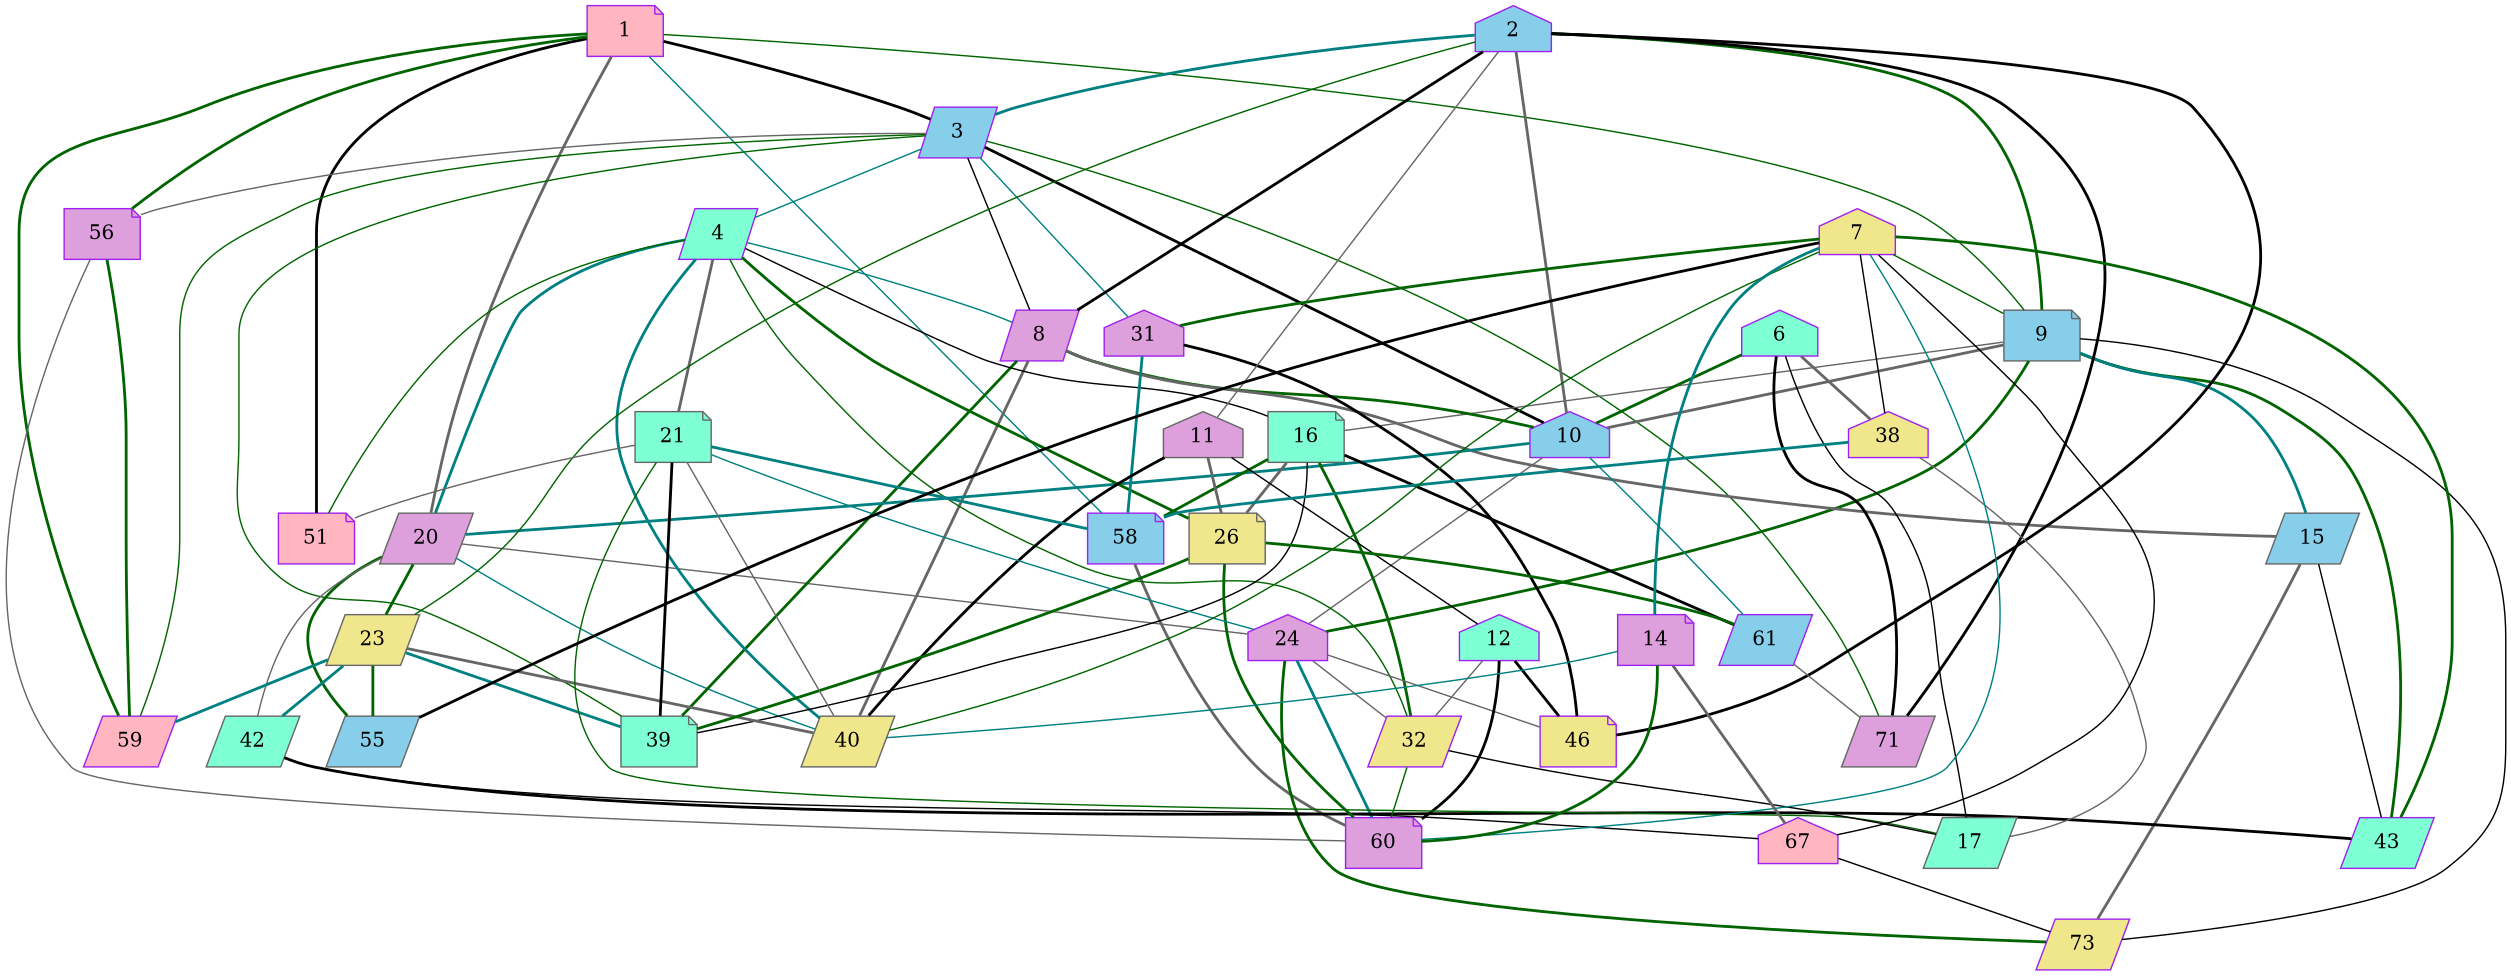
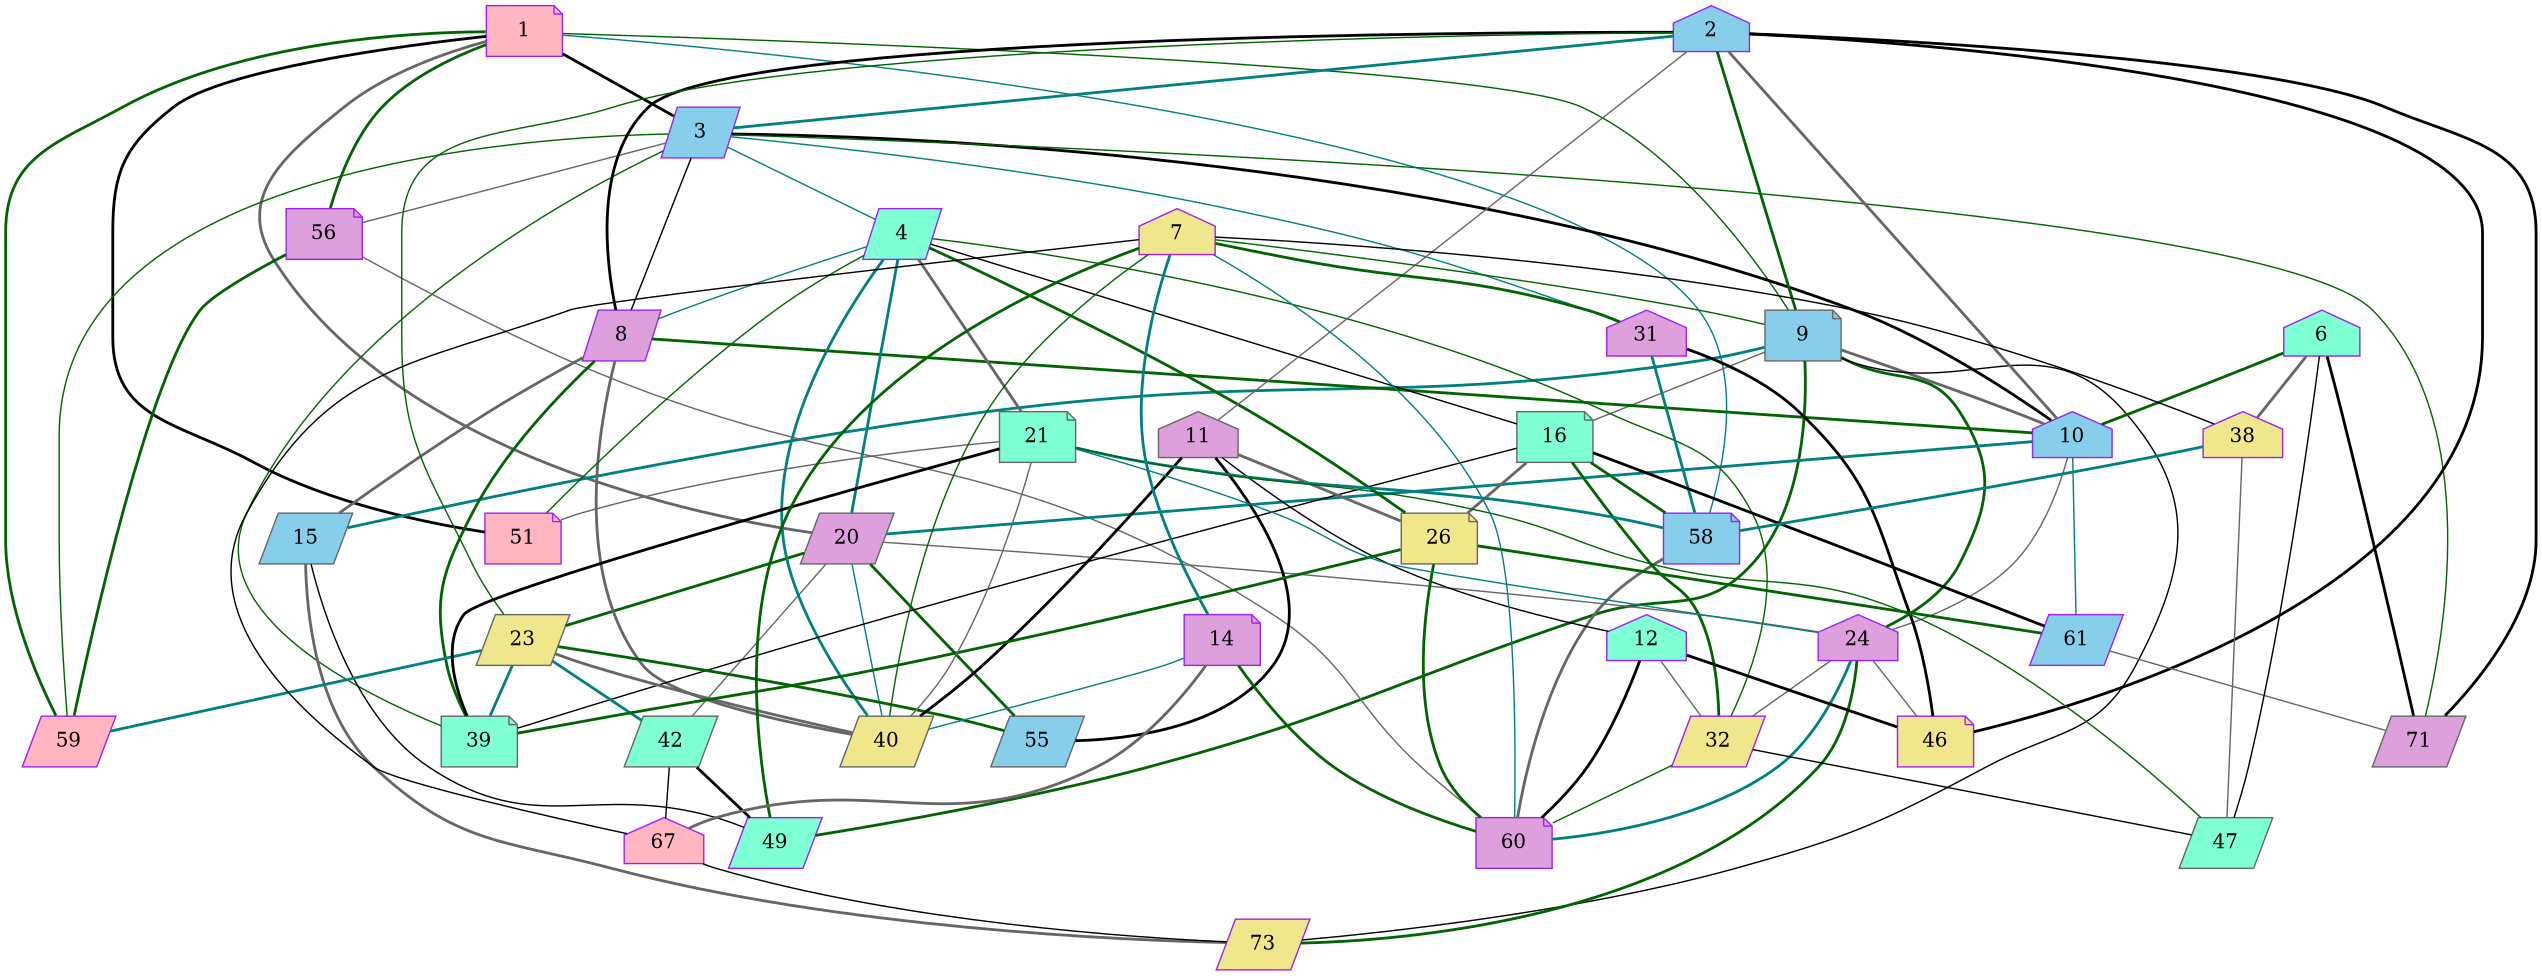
edge "7" -- "55": now "11" -- "55"
node "17": label "17" -> "47"
node "43": label "43" -> "49"
